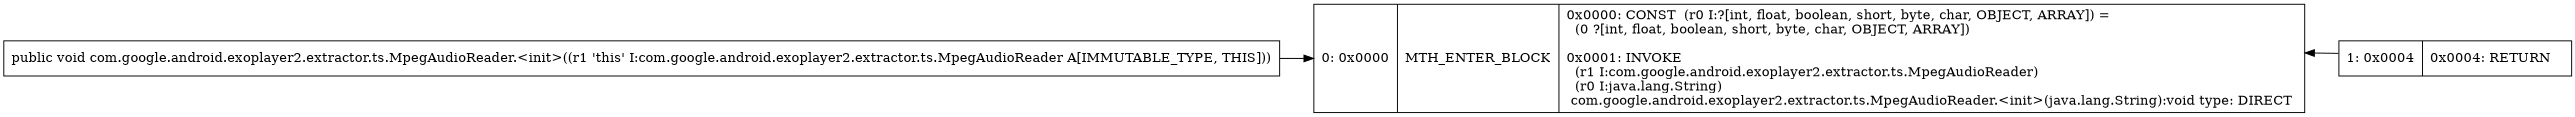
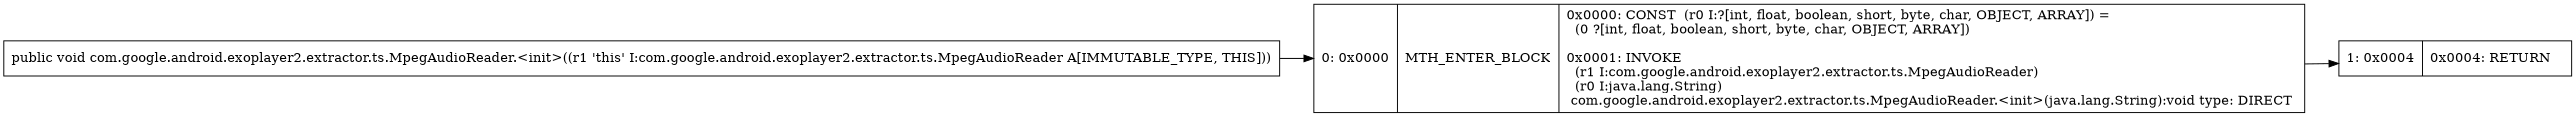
edge "1: 0x0004" -> "0: 0x0000": reversed
